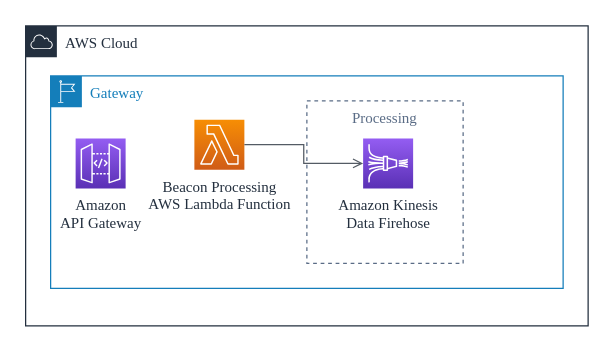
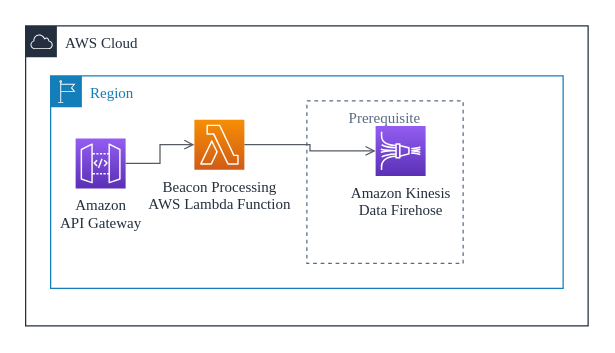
node "Gateway": label "Gateway" -> "Region"
node "Processing": label "Processing" -> "Prerequisite"
edge "Amazon API Gateway" -> "Beacon Processing AWS Lambda Function": added
node "Amazon Kinesis Data Firehose": moved (388, 163) -> (401, 151)
